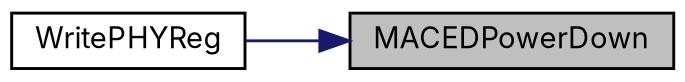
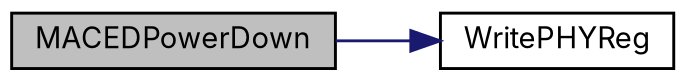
edge "WritePHYReg" -> "MACEDPowerDown": reversed
